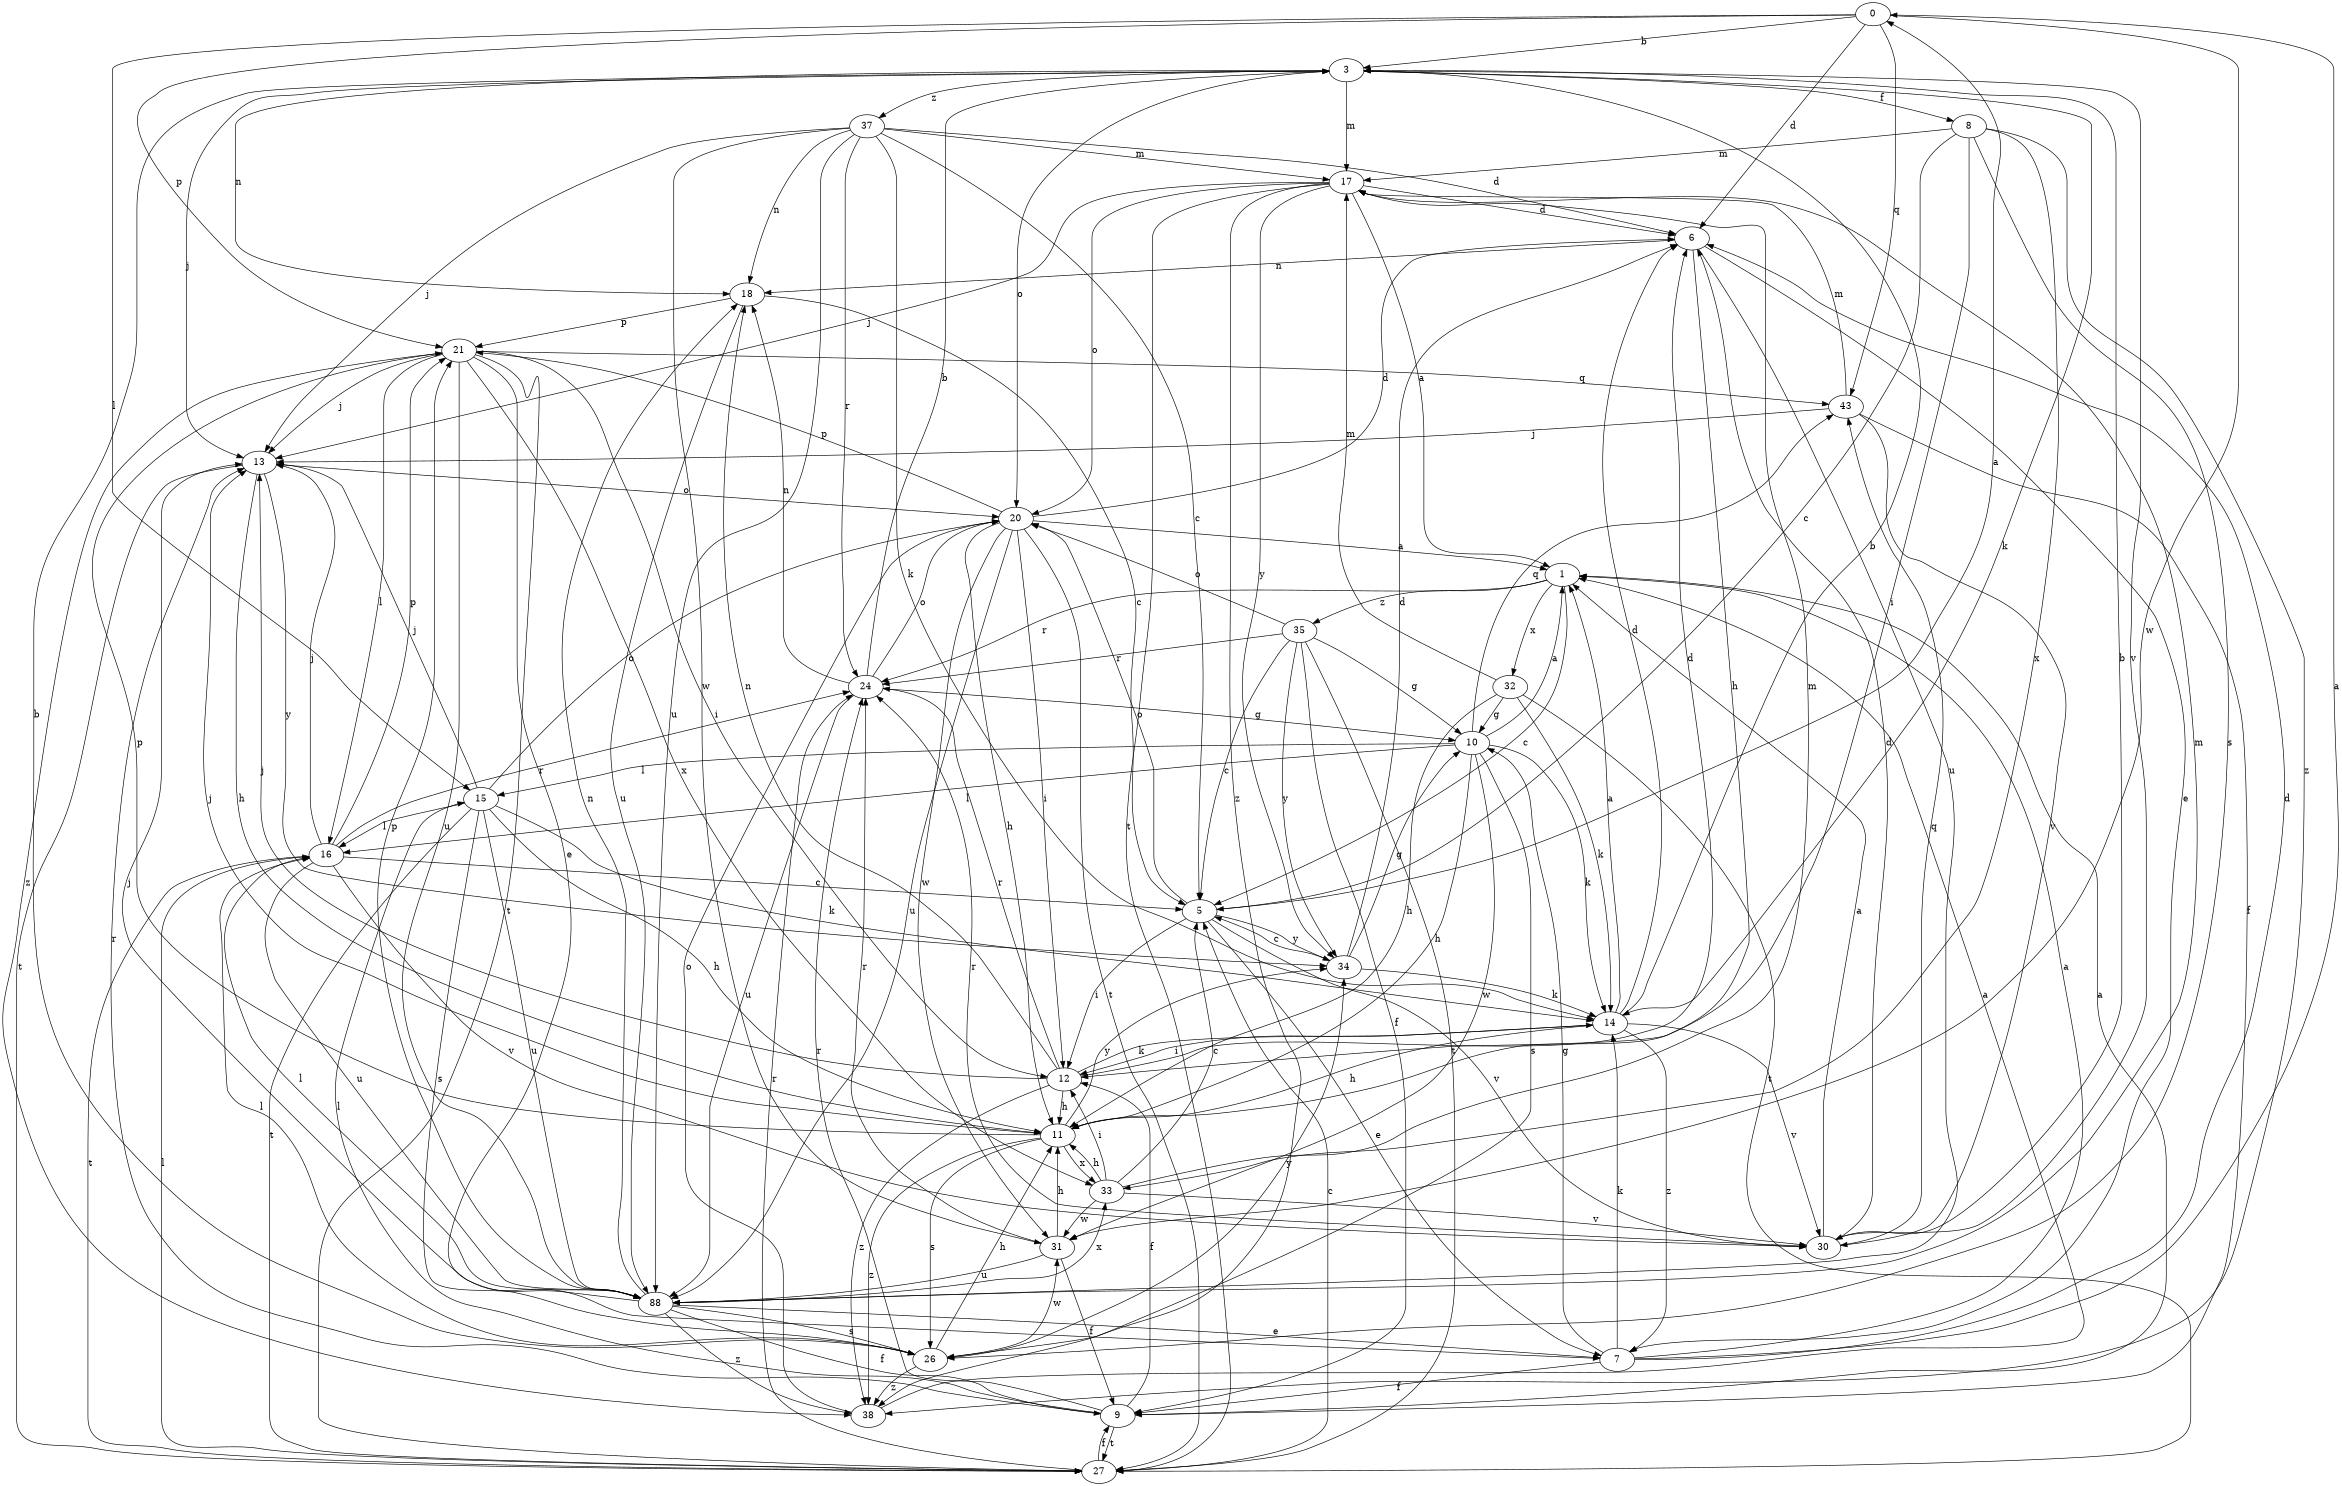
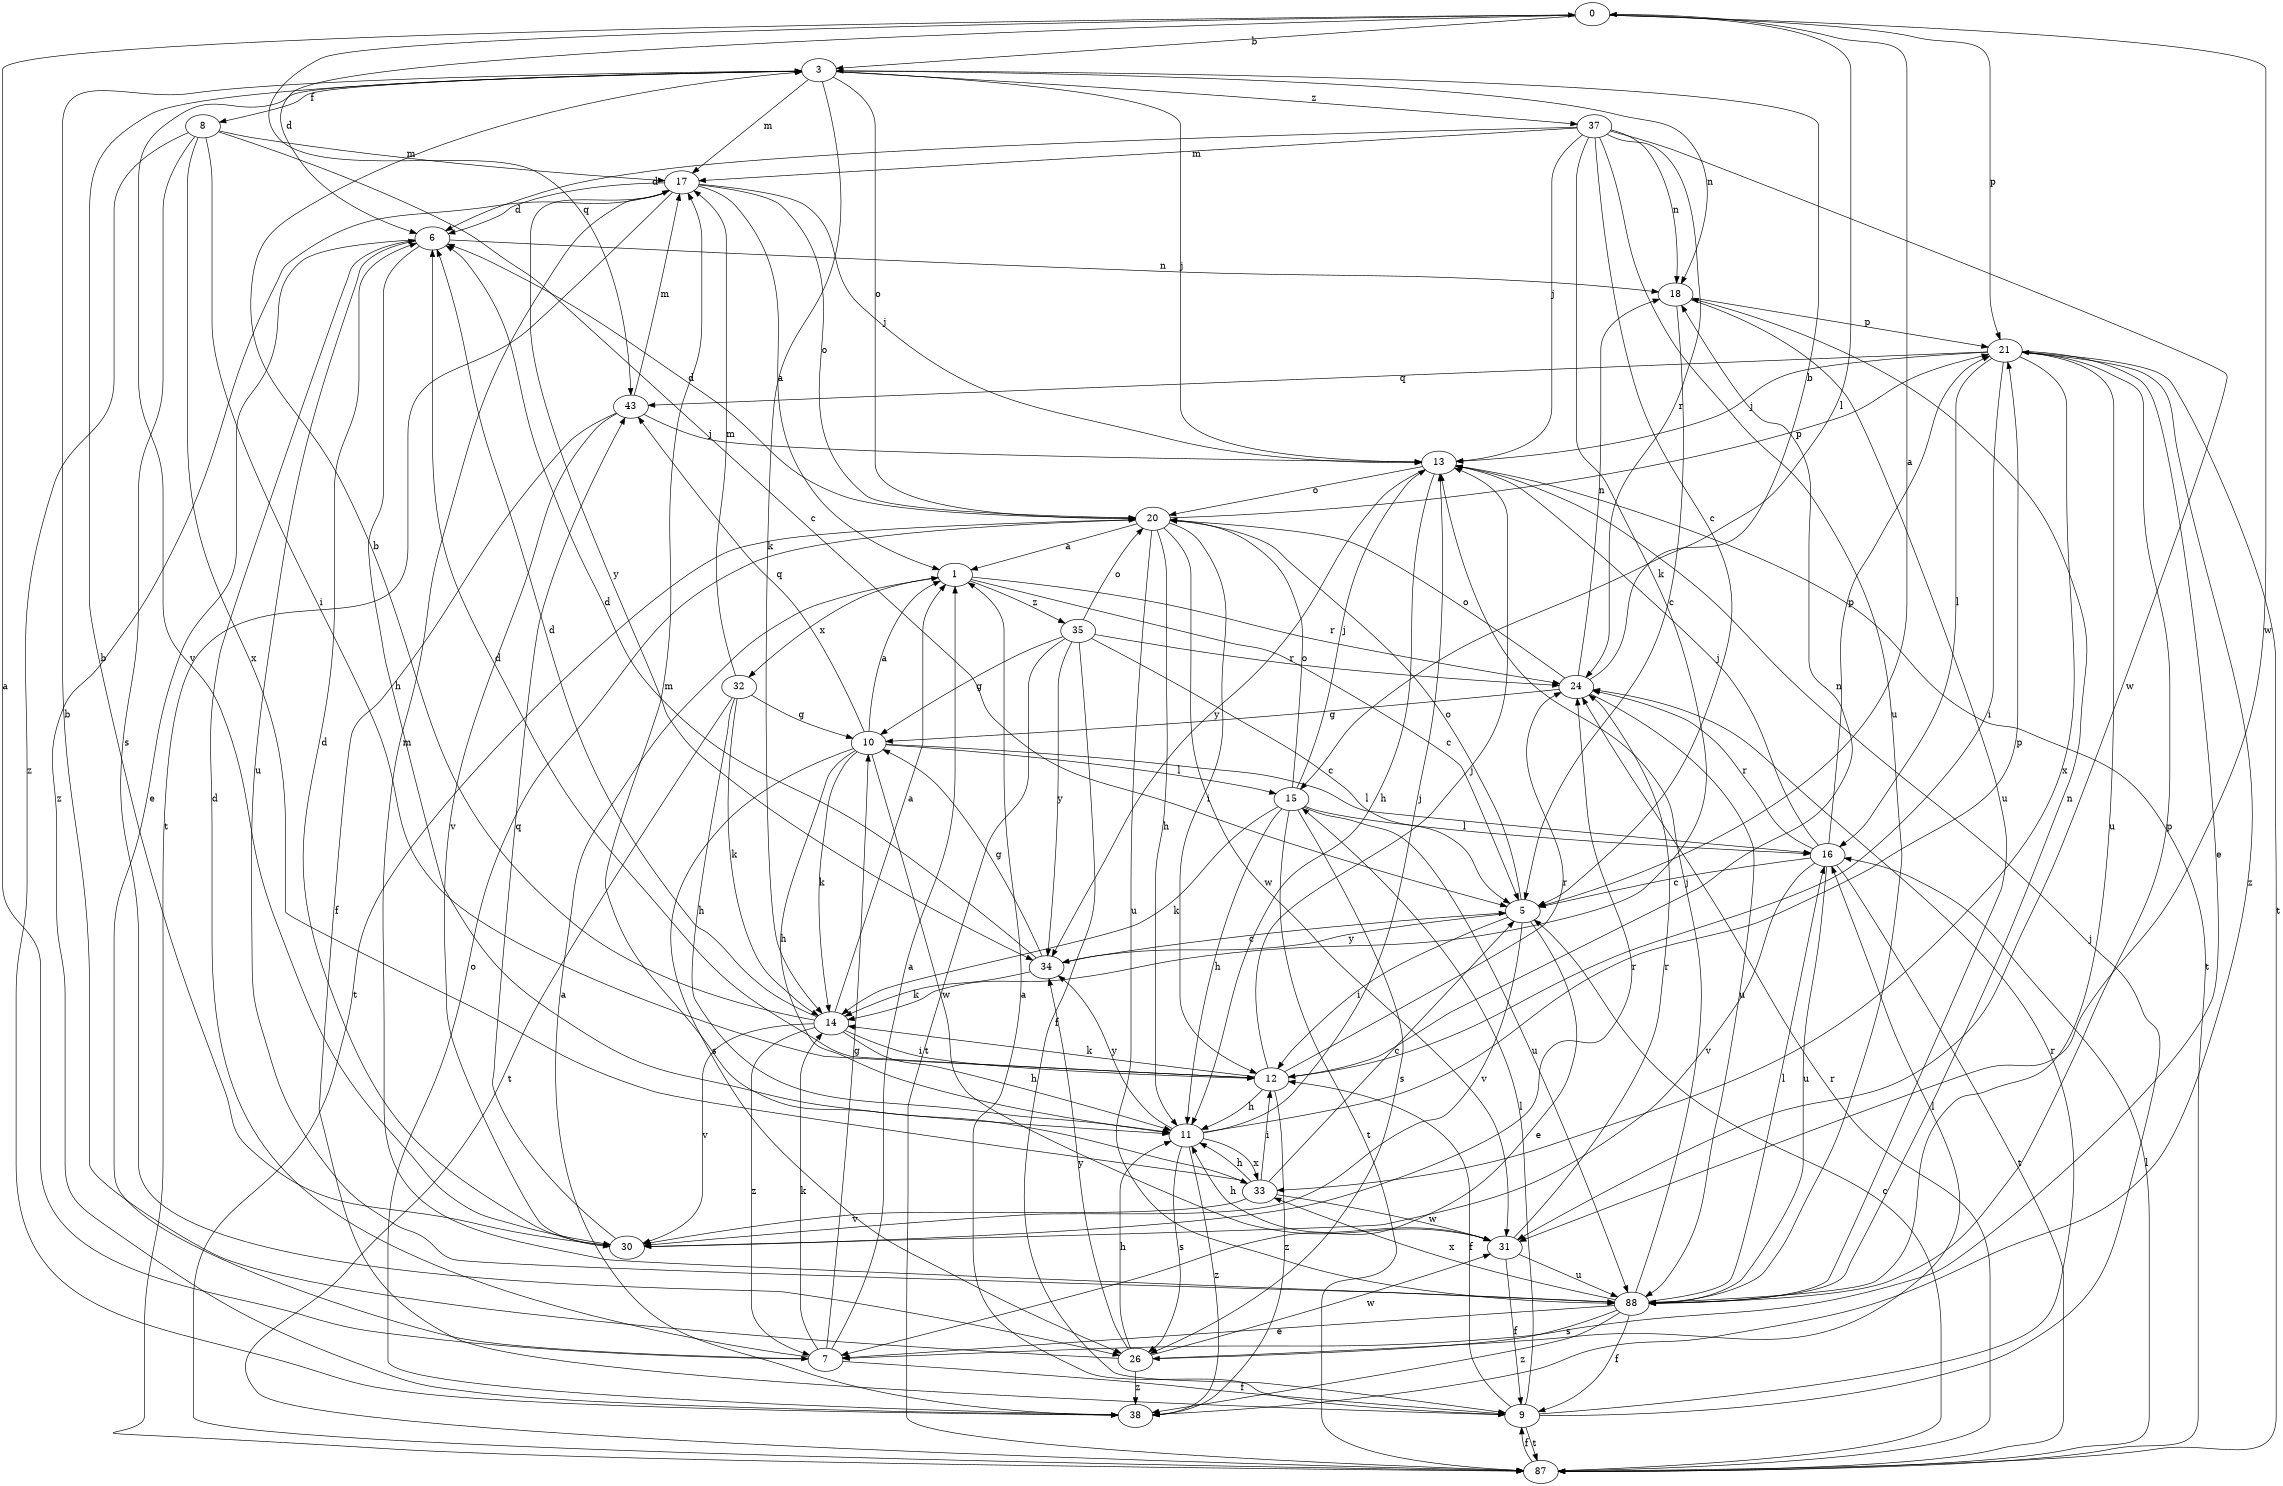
edge "30" -> "1": removed, label "a"
edge "9" -> "13": label "r" -> "j"
node "27": label "27" -> "87"
